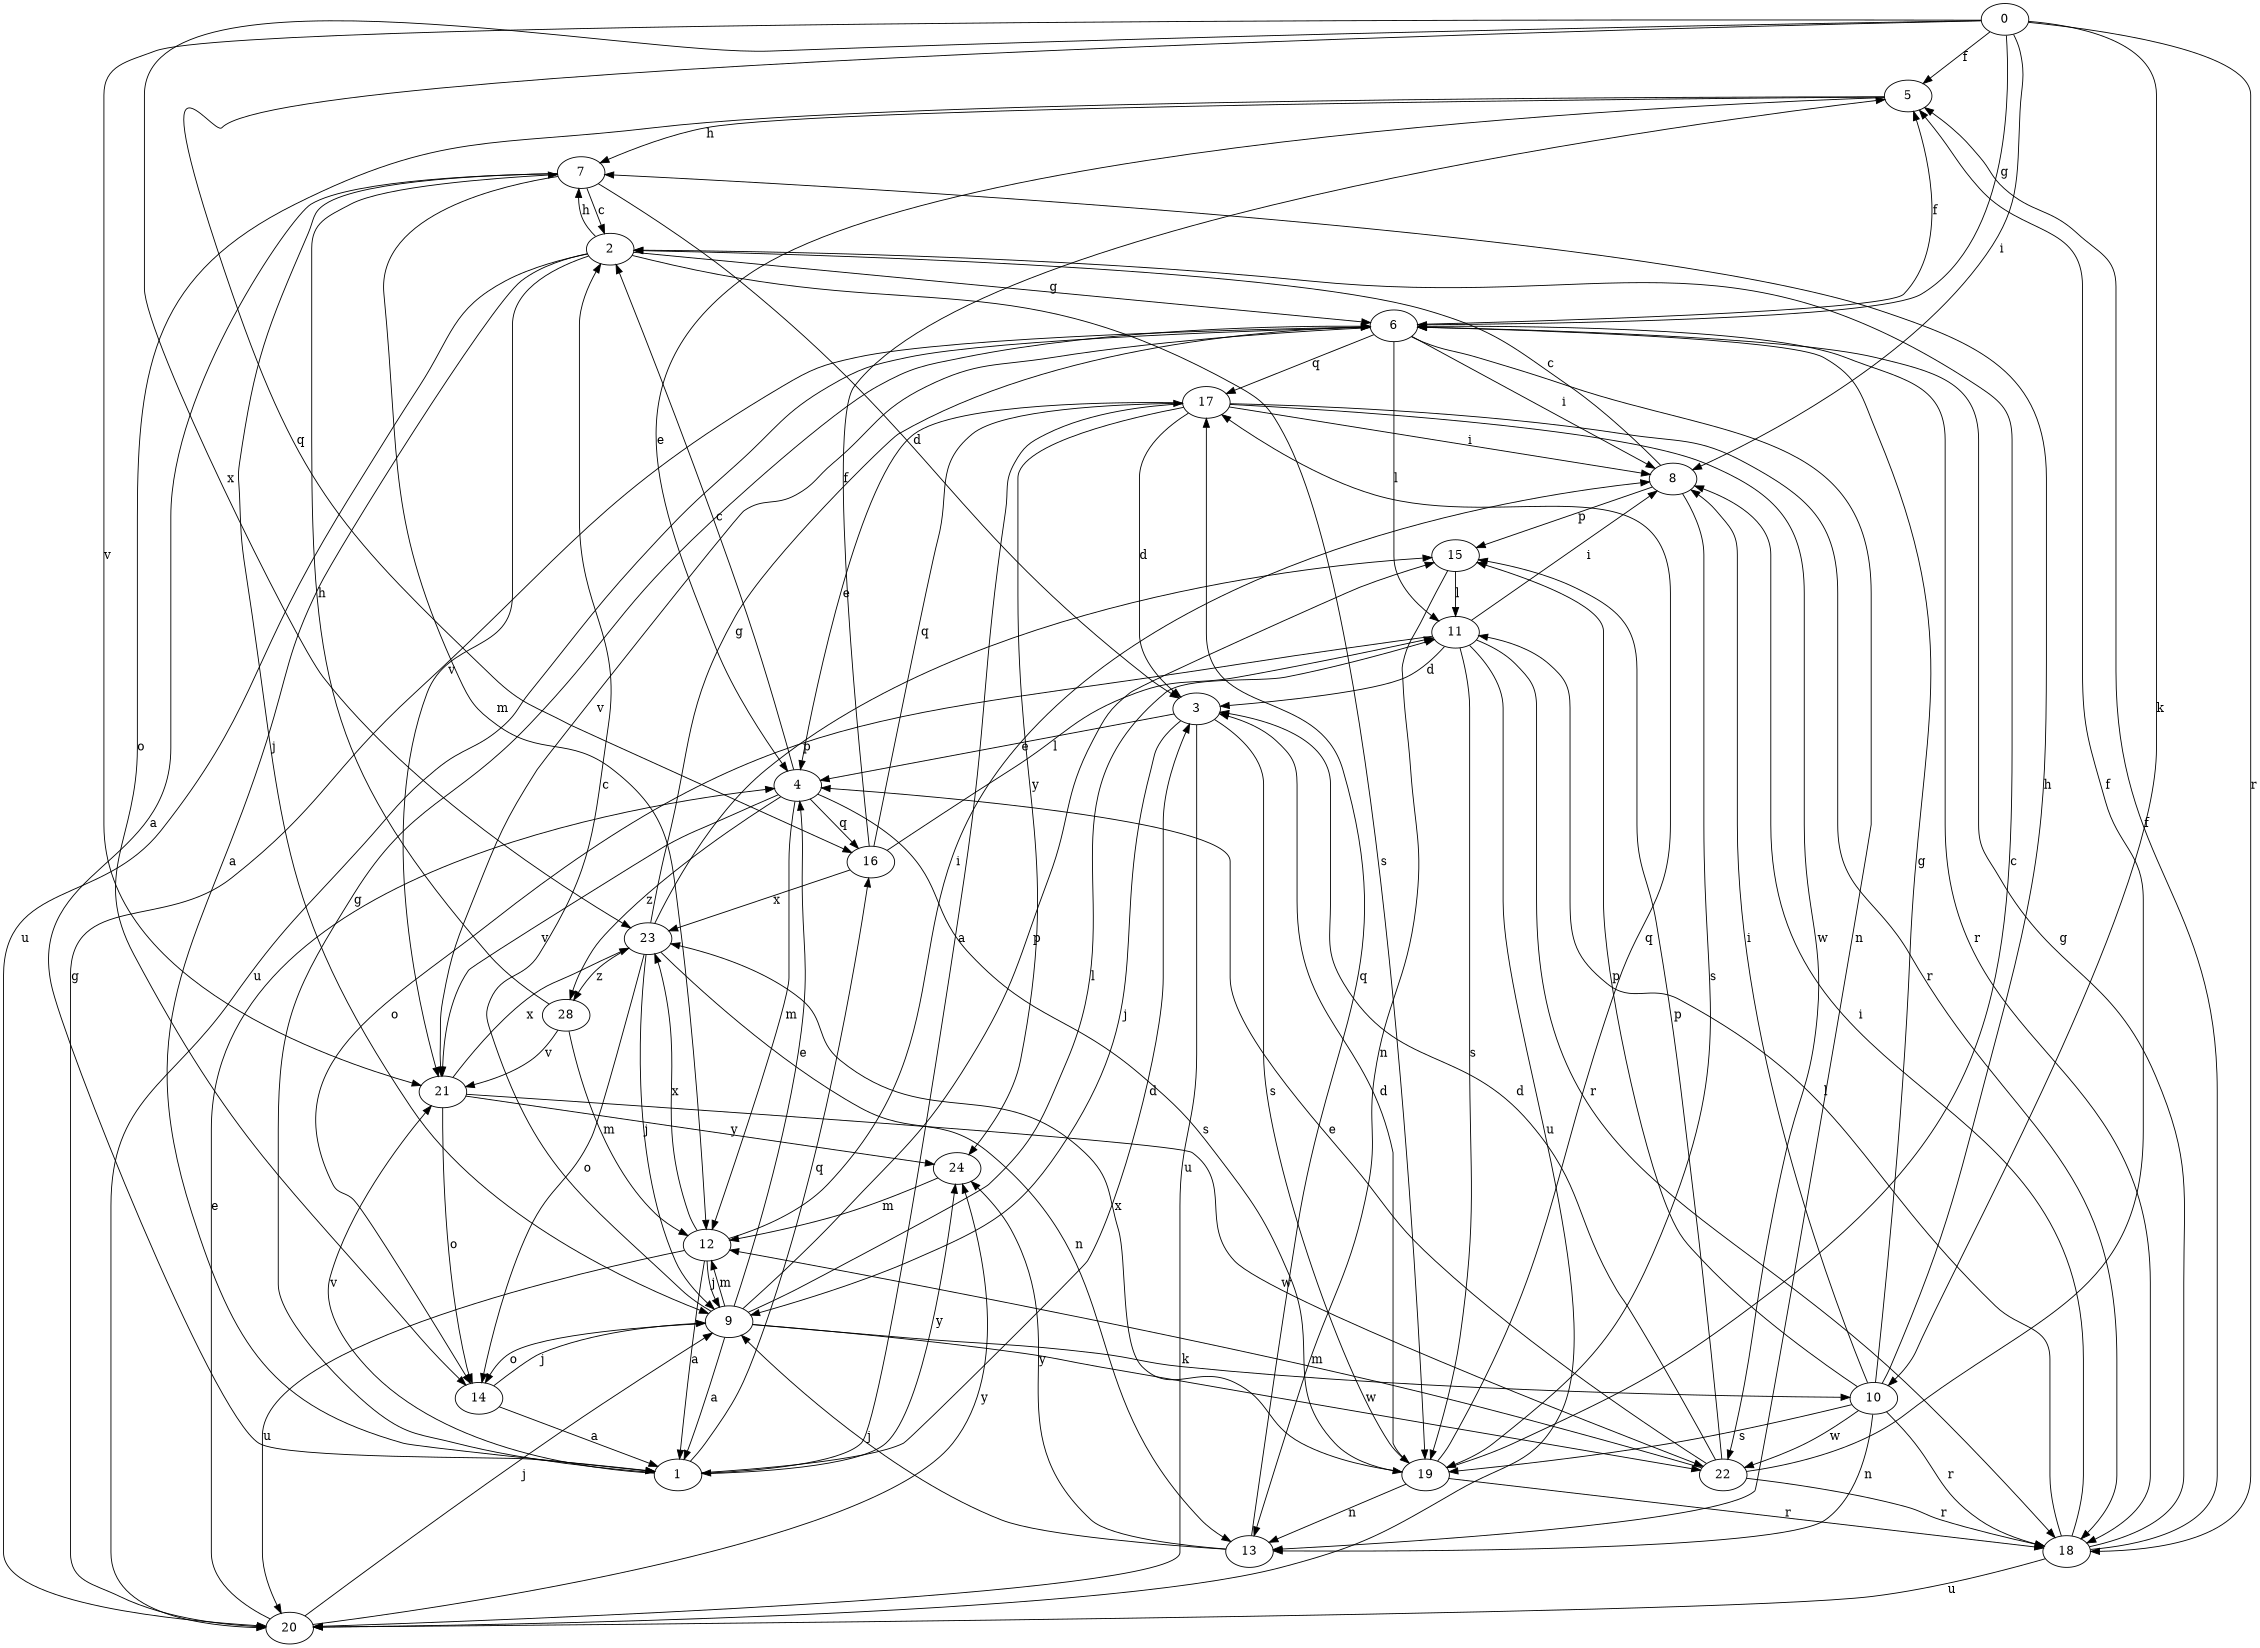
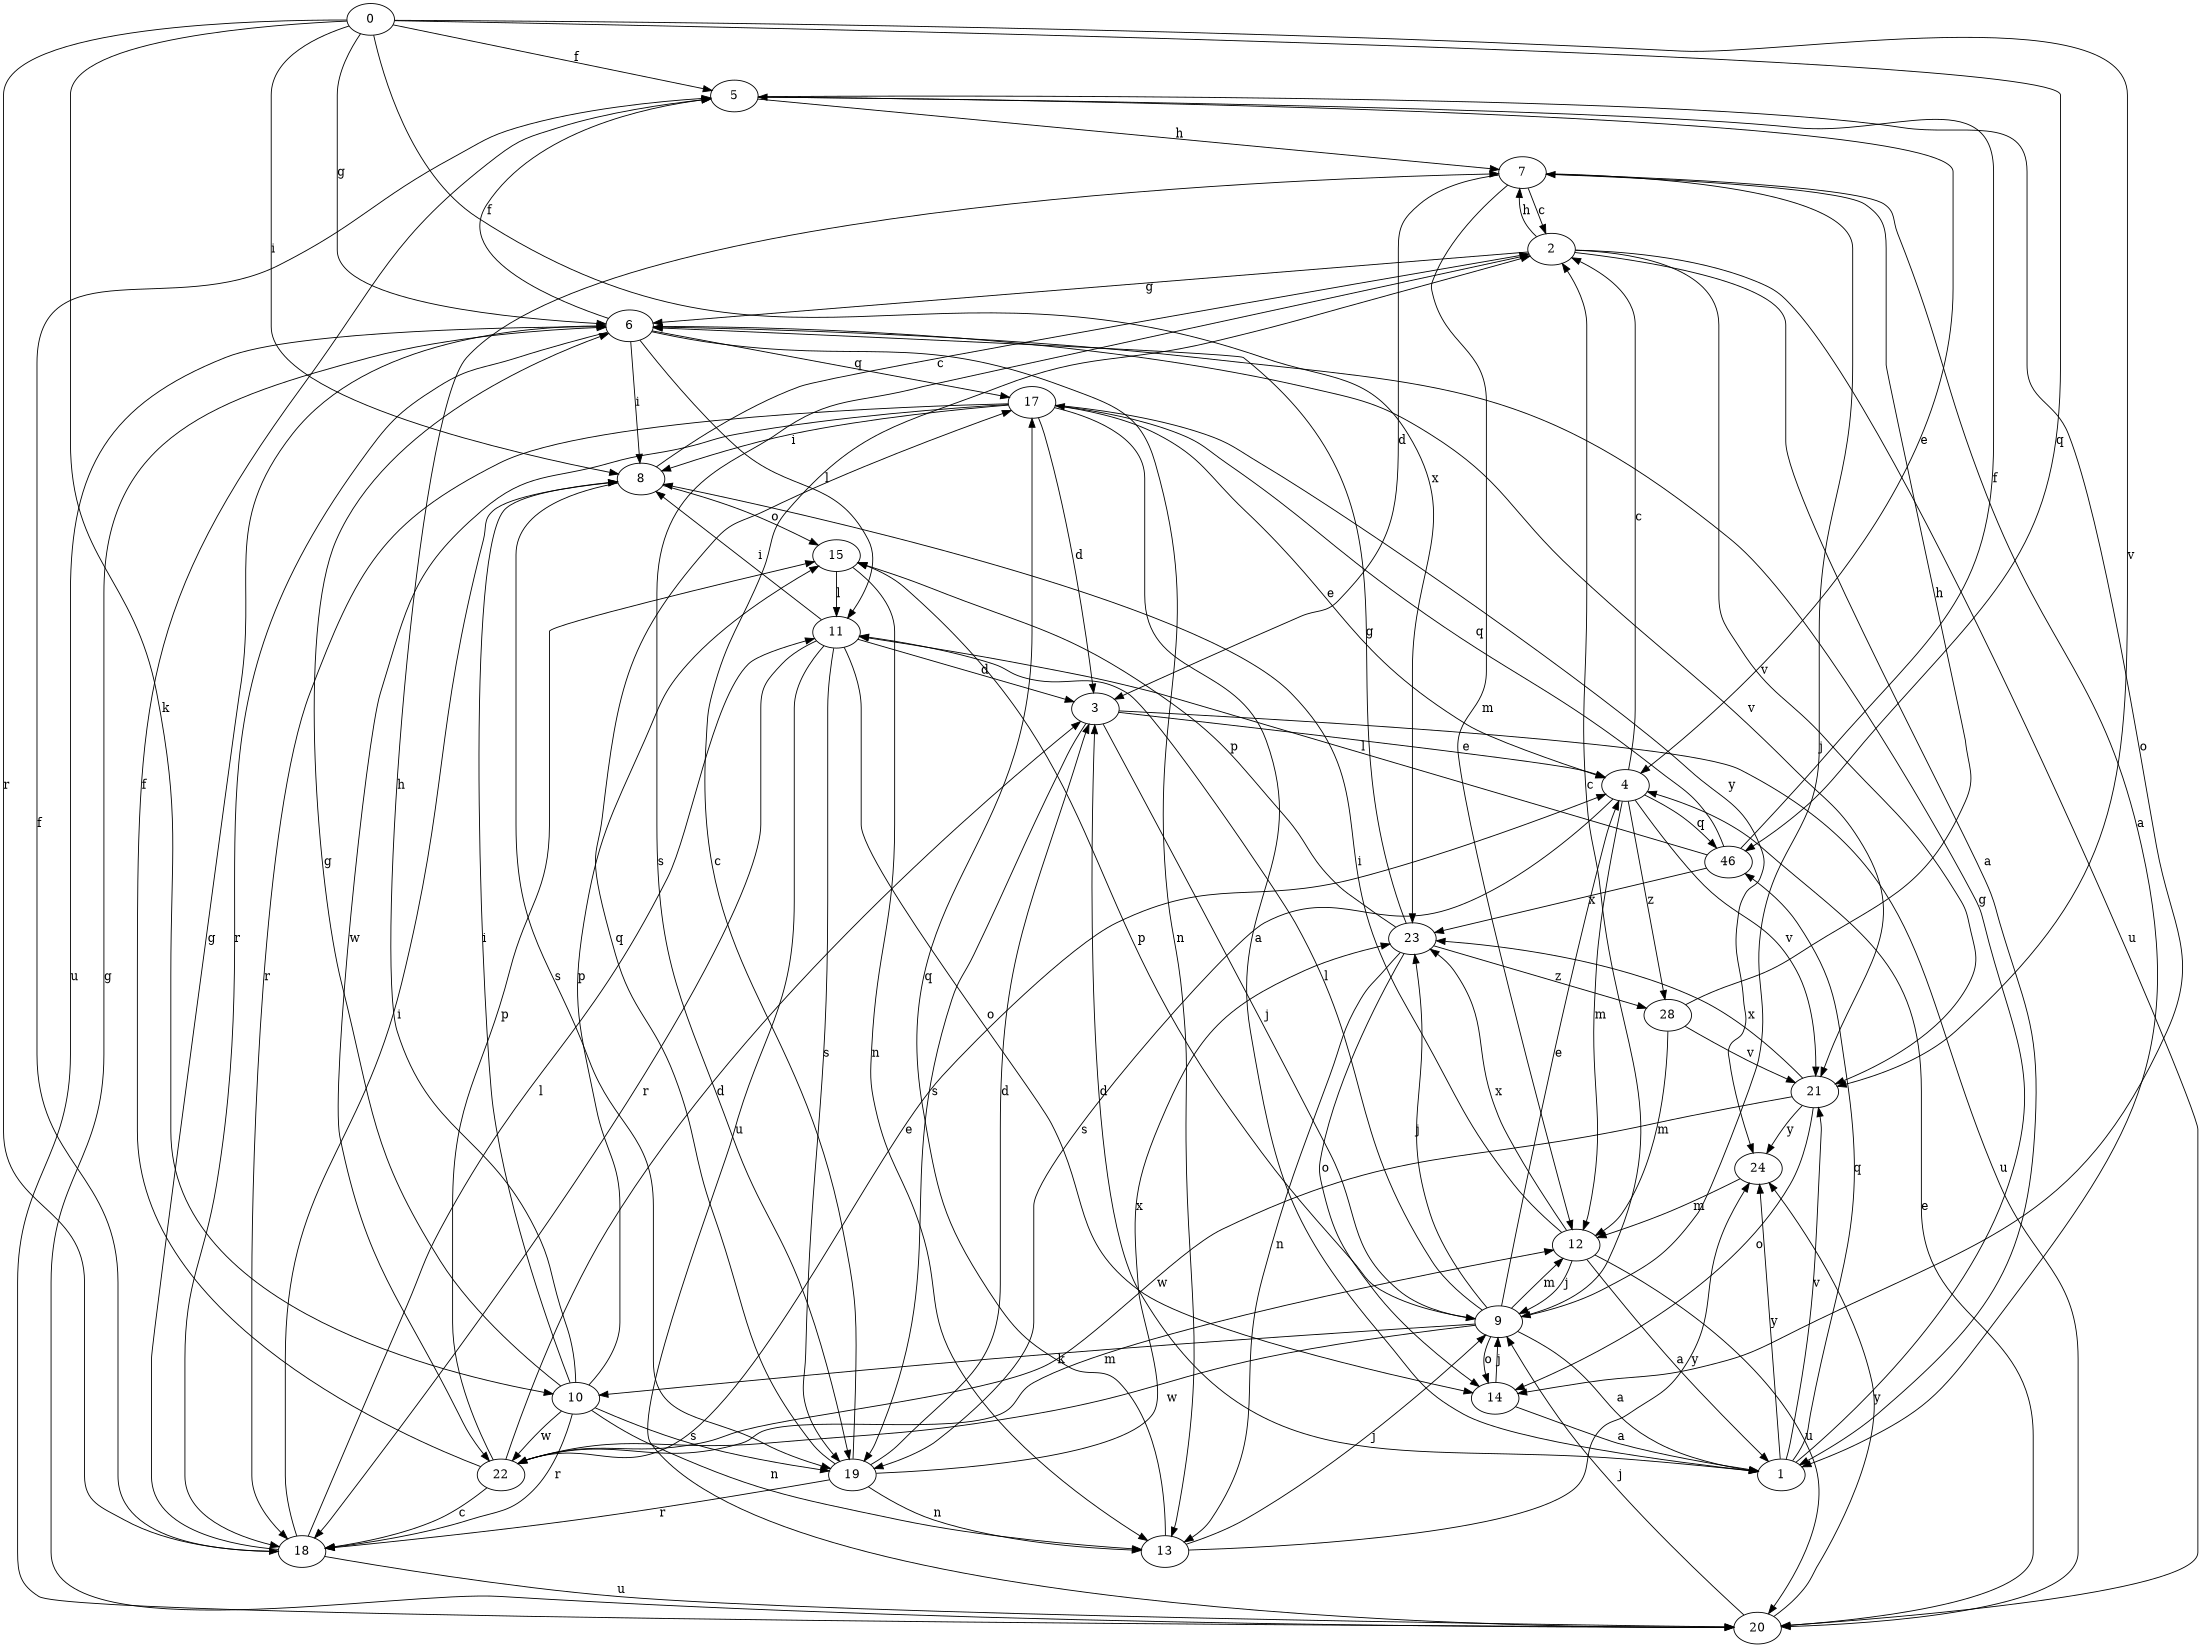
edge "8" -> "15": label "p" -> "o"
node "16": label "16" -> "46"
edge "23" -> "9": reversed
edge "22" -> "18": label "r" -> "c"
